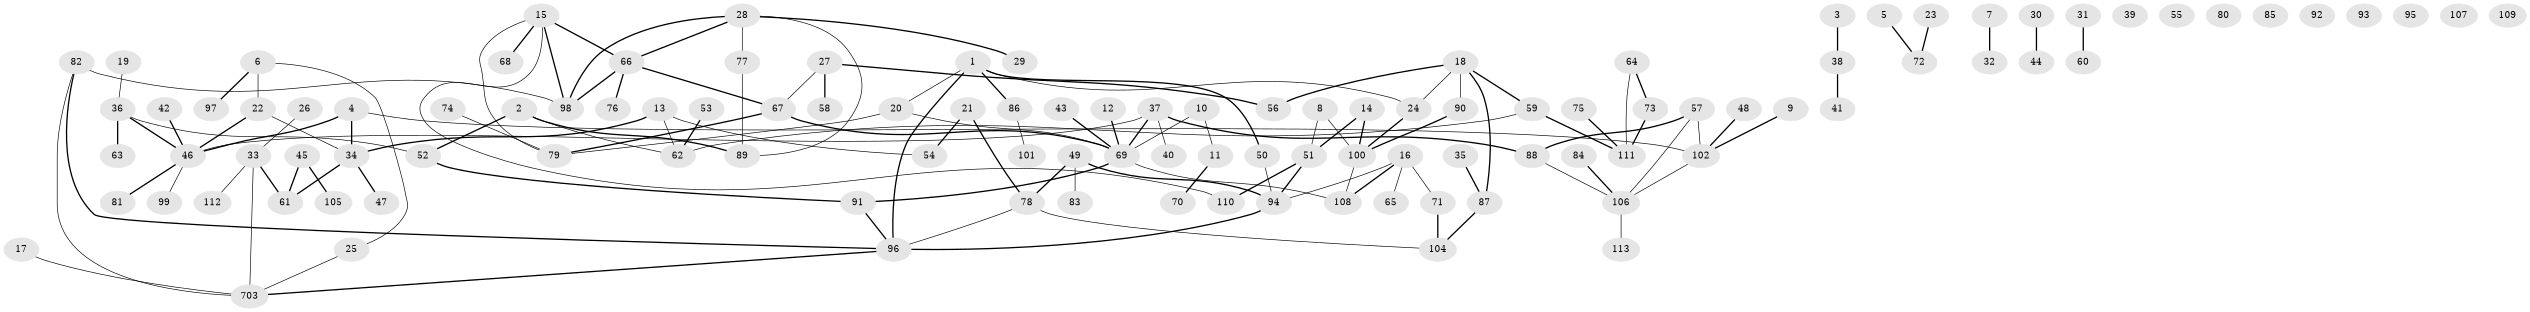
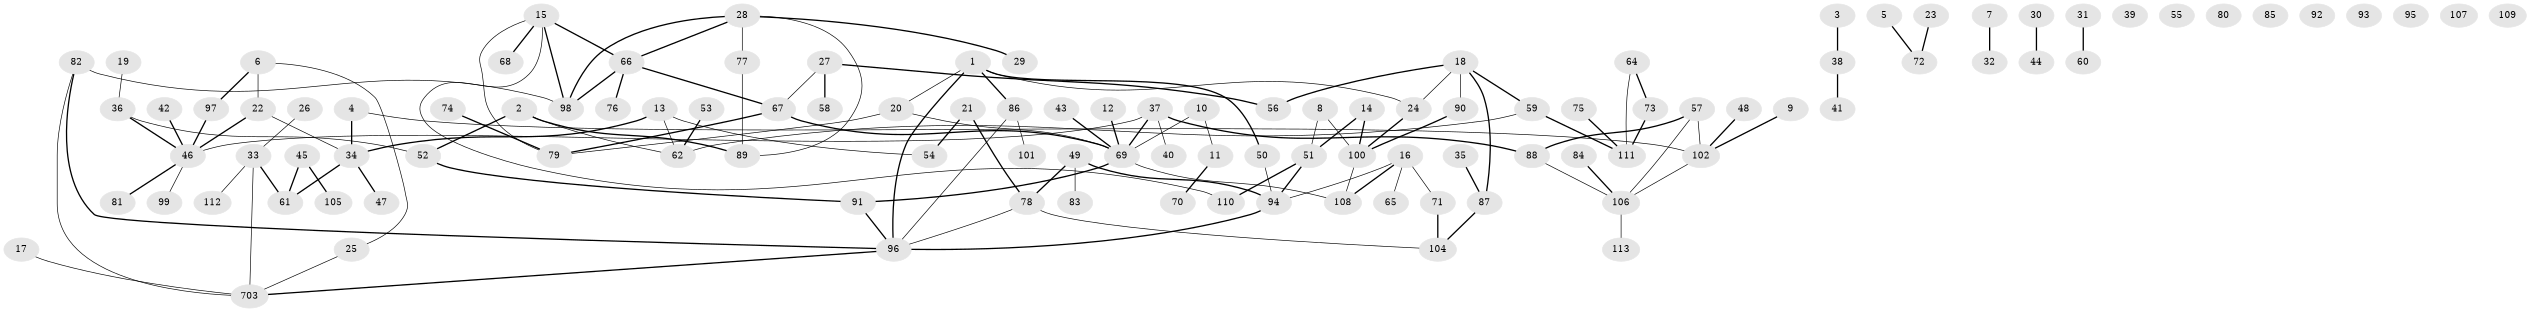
edge "74" -- "79": style solid -> bold
edge "4" -- "46": now "97" -- "46"
node "63": removed
edge "86" -- "96": added
